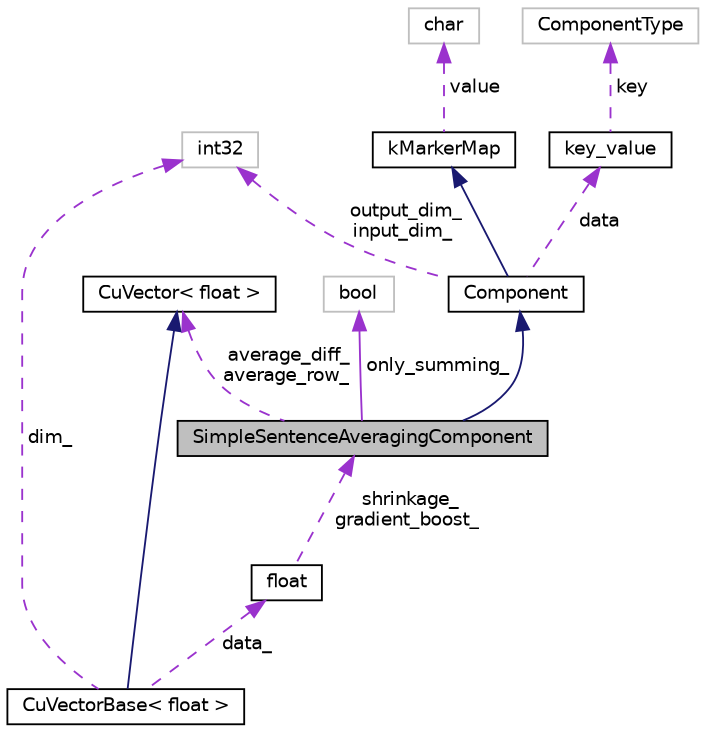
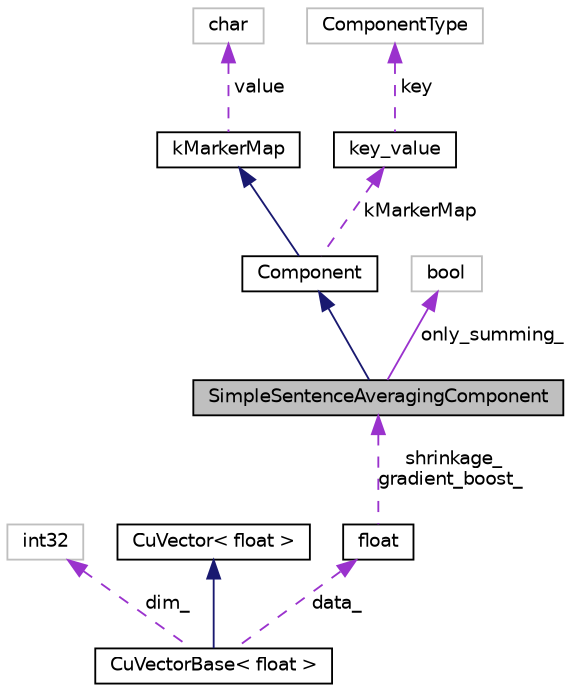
edge "Component" -> "key_value": label " data" -> " kMarkerMap"
edge "Component" -> "int32": removed, label "output_dim_ input_dim_"
edge "SimpleSentenceAveragingComponent" -> "CuVector< float >": removed, label "average_diff_ average_row_"
